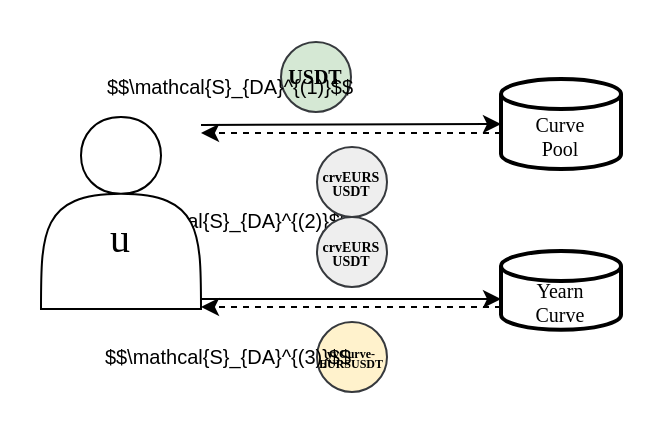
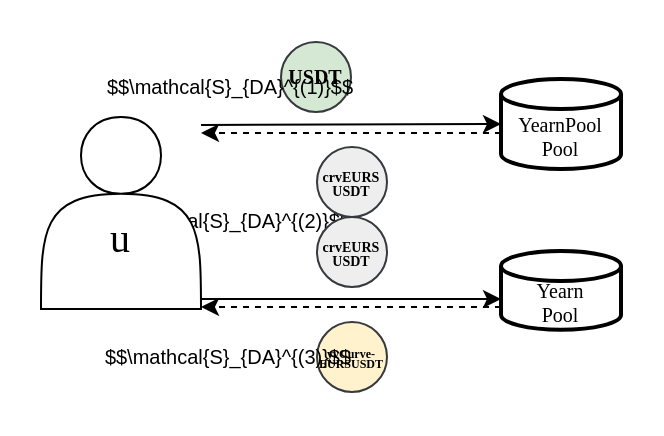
node "Curve Pool": label "Curve Pool" -> "YearnPool Pool"
node "YearnCurve": label "YearnCurve" -> "YearnPool"
